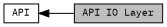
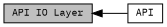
edge "API IO Layer" -> "API": reversed
